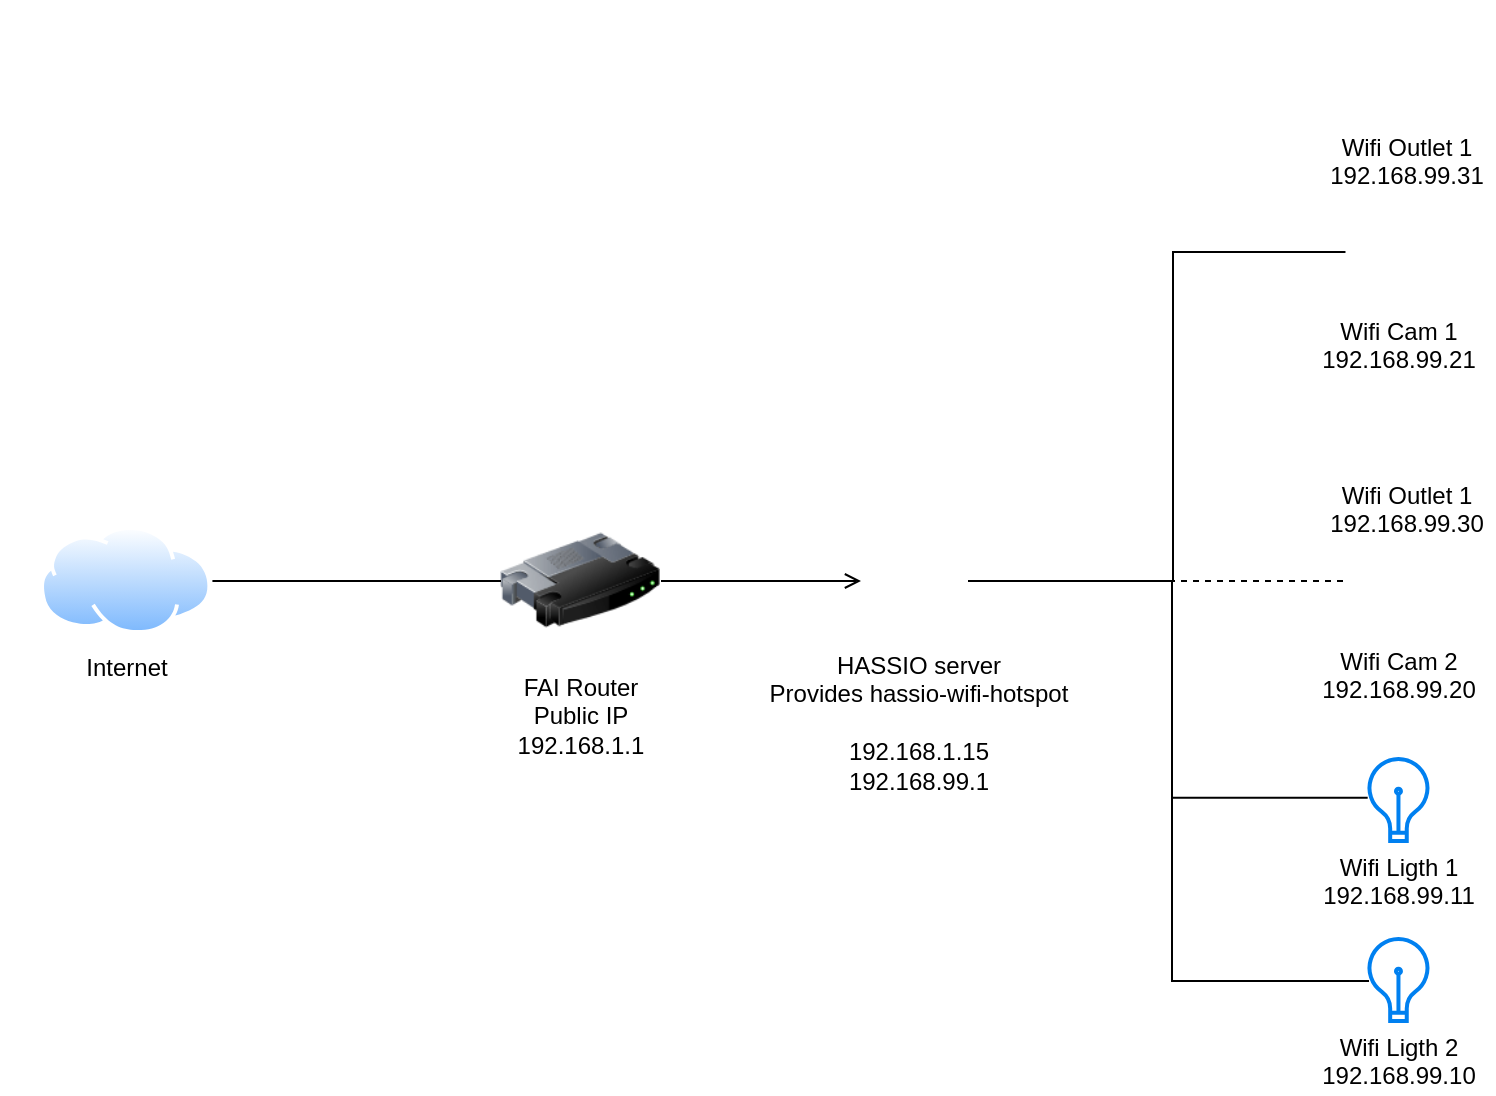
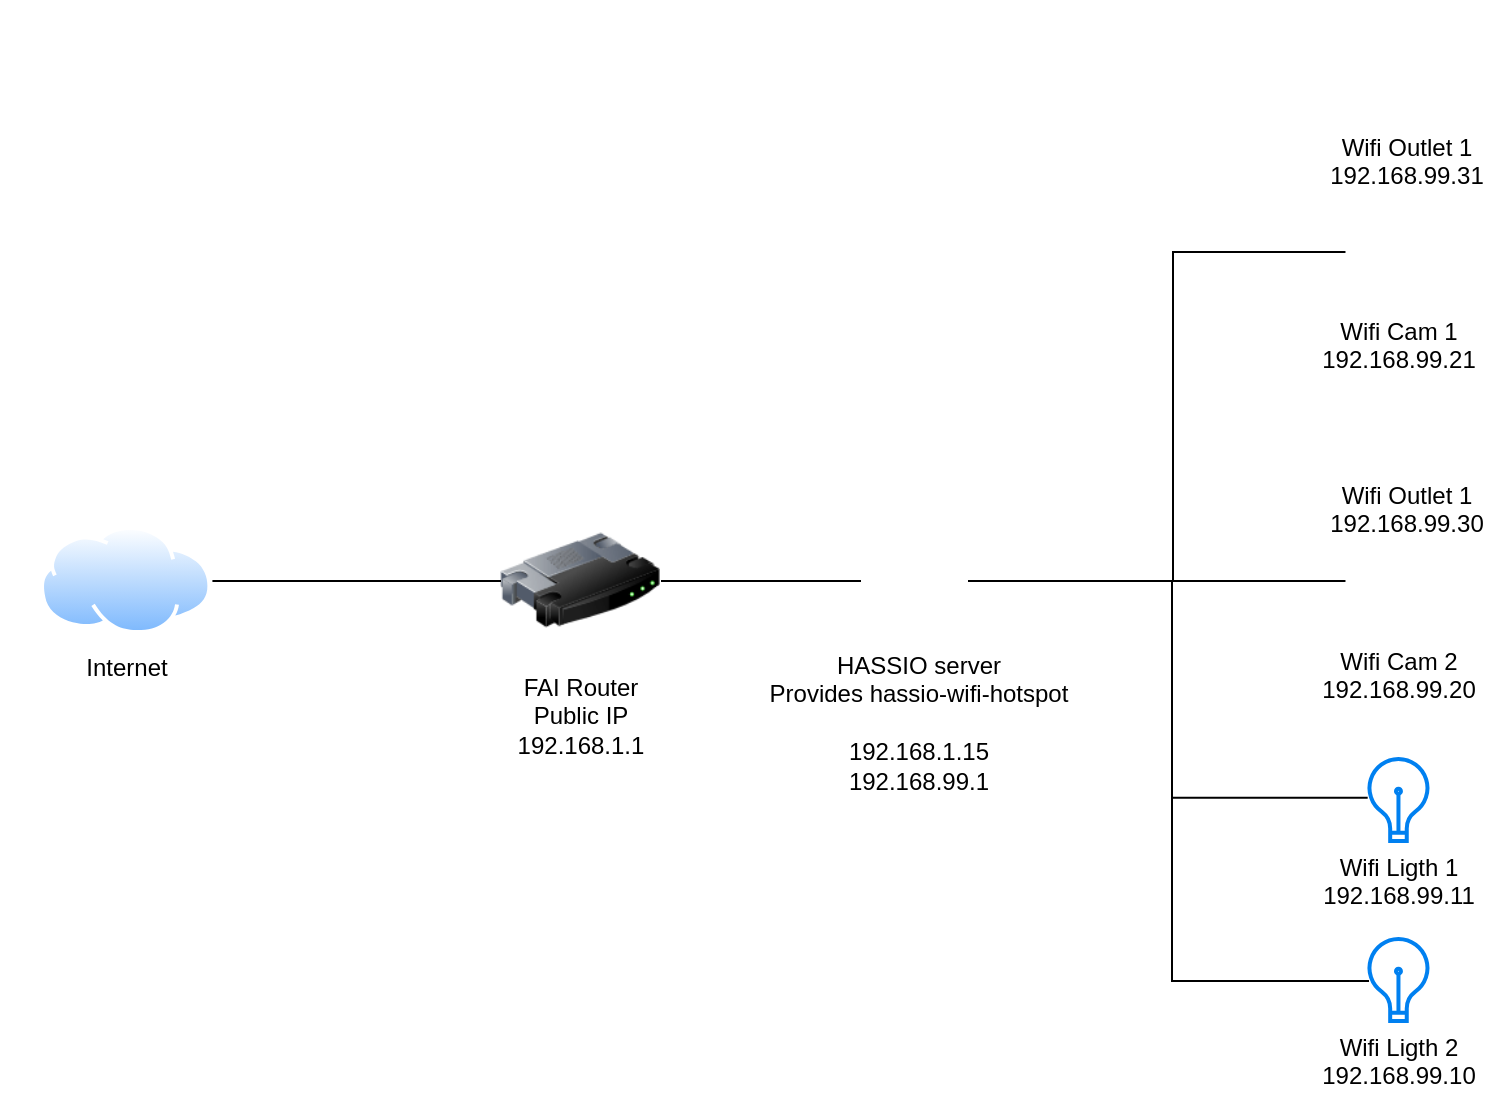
edge "FAI Router Public IP 192.168.1.1" -> "HASSIO server Provides hassio-wifi-hotspot 192.168.1.15 192.168.99.1": arrowhead open -> none
edge "HASSIO server Provides hassio-wifi-hotspot 192.168.1.15 192.168.99.1" -- "Wifi Cam 2 192.168.99.20": style dashed -> solid
